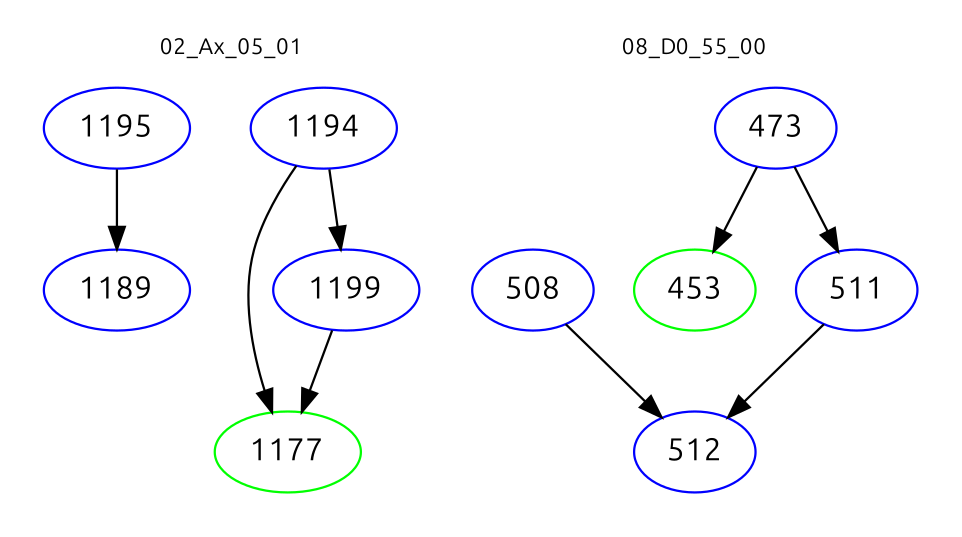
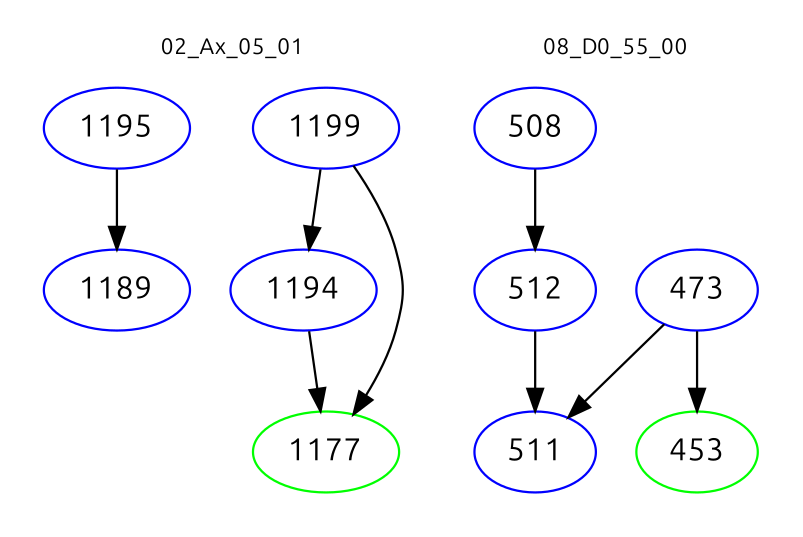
edge "1194" -> "1199": reversed
edge "511" -> "512": reversed
